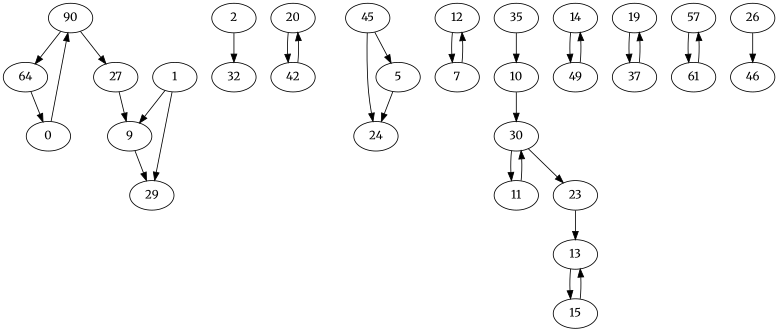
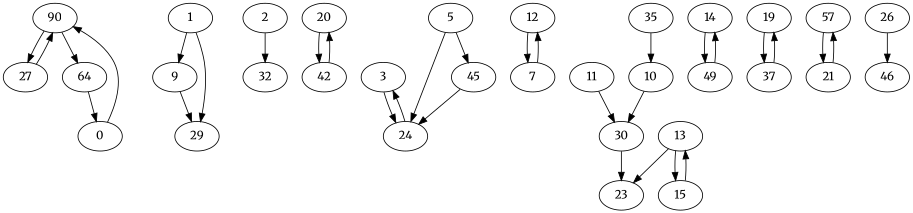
edge "45" -> "5": reversed
node "3": added
node "61": label "61" -> "21"
edge "27" -> "9": now "27" -> "90"
edge "30" -> "11": removed
edge "23" -> "13": reversed
